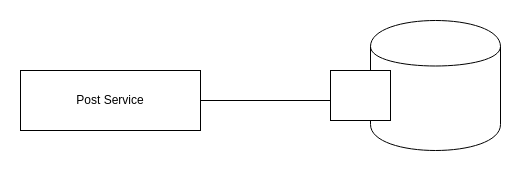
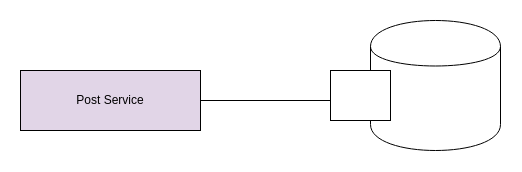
node "Post Service": fillcolor #ffffff -> #e1d5e7
